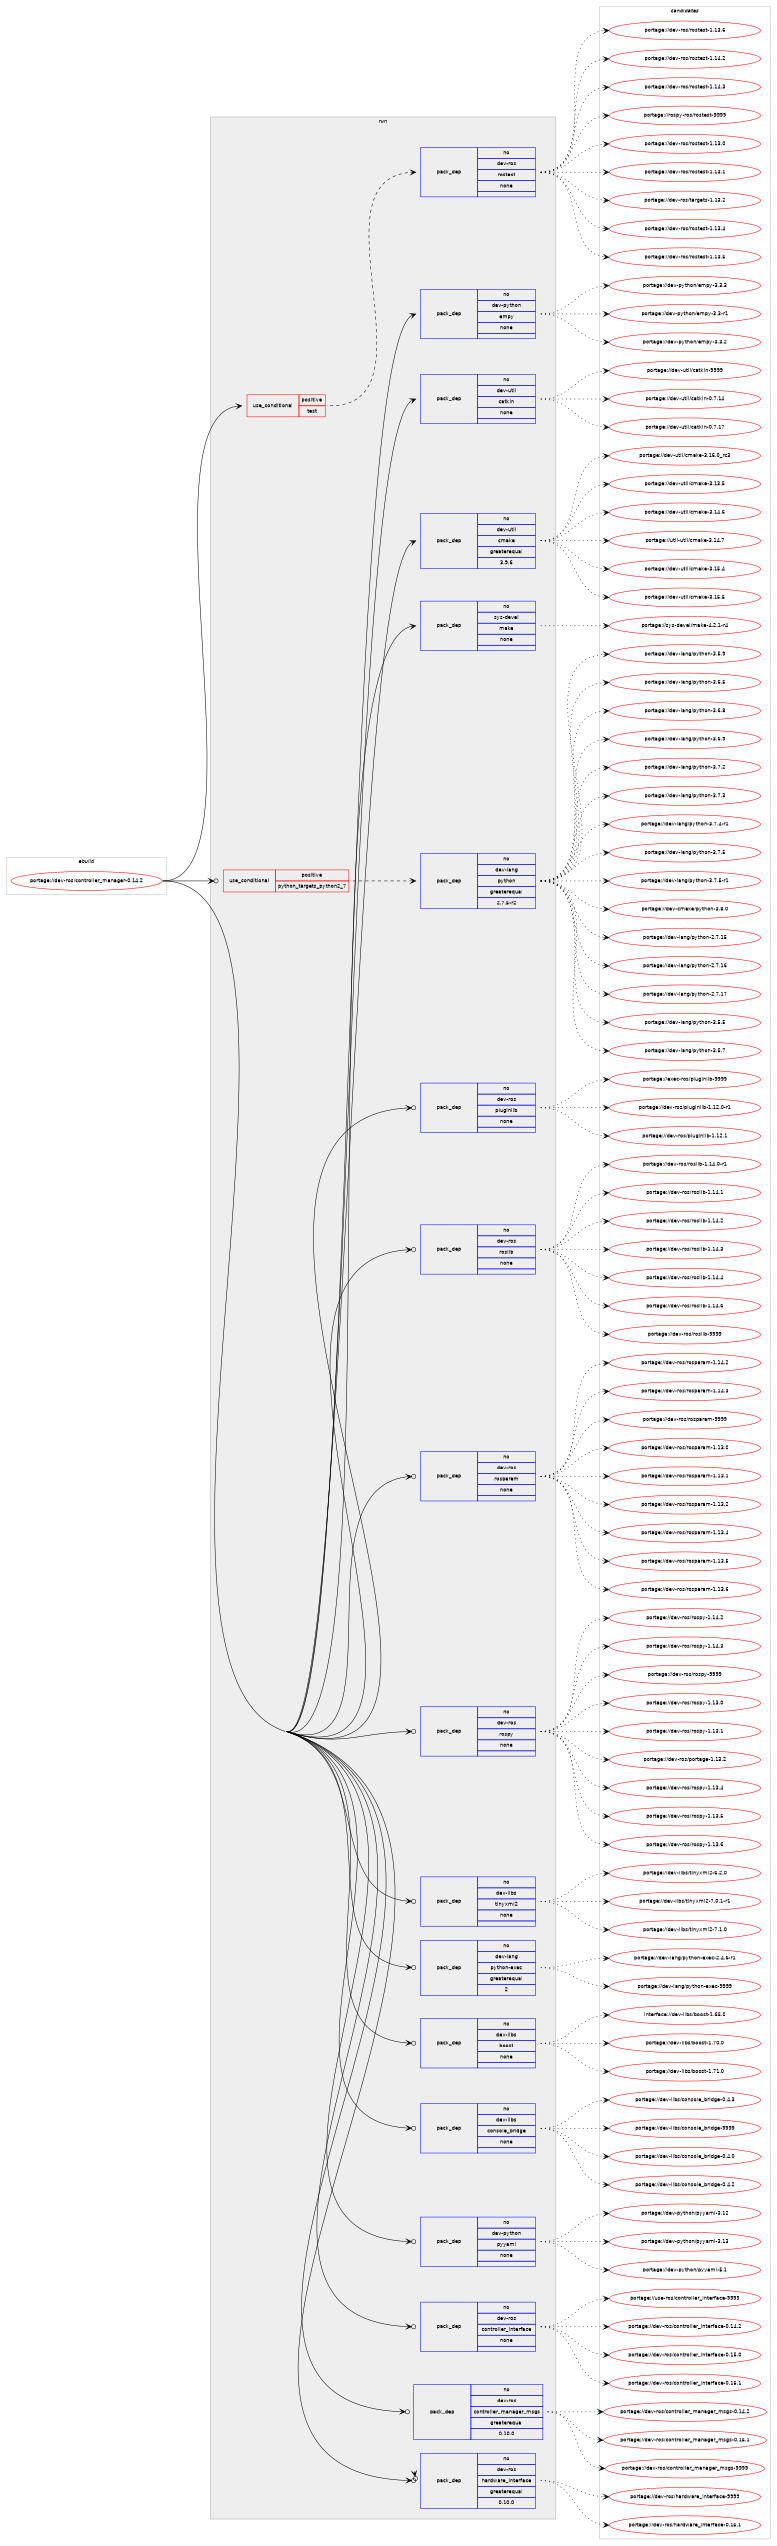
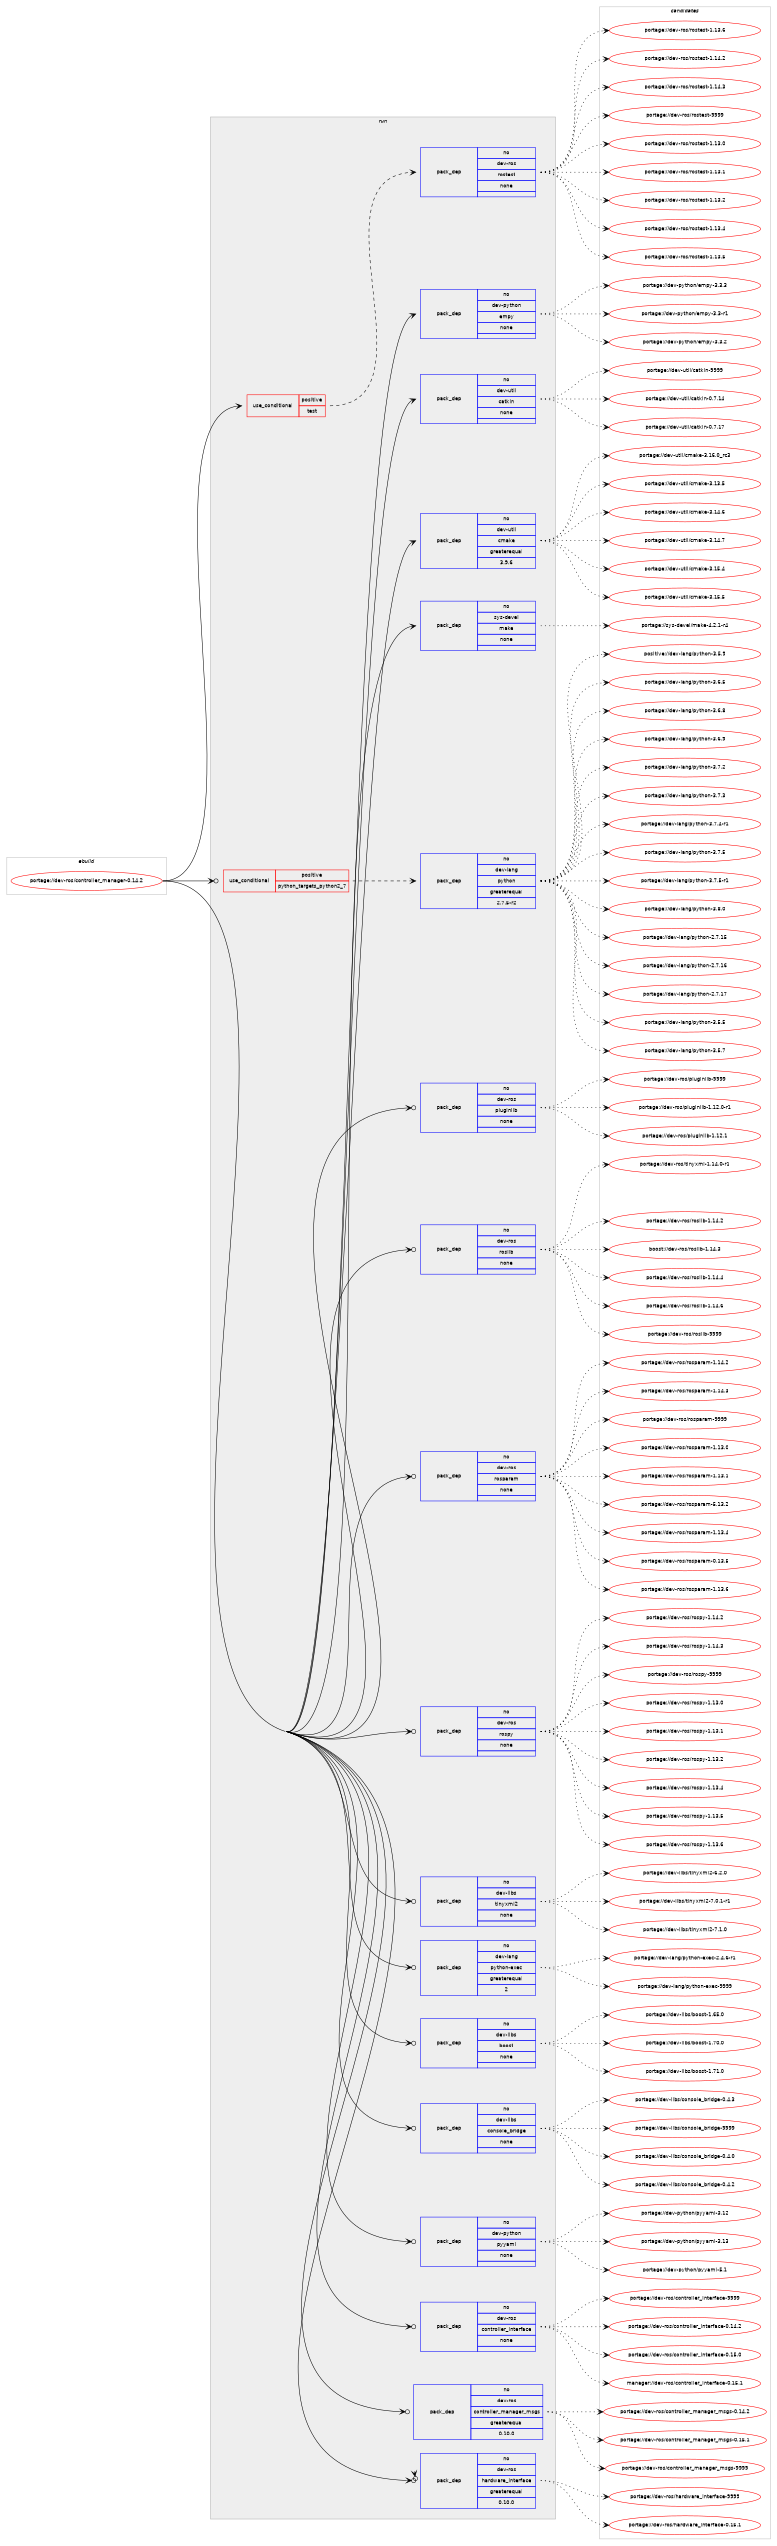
node "portage://rospy-ros/rostest-9999": label "portage://rospy-ros/rostest-9999" -> "portage://dev-ros/rostest-9999"
node "portage://dev-ros/targets-1.13.2": label "portage://dev-ros/targets-1.13.2" -> "portage://dev-ros/rostest-1.13.2"
node "portage://util-util/cmake-3.14.7": label "portage://util-util/cmake-3.14.7" -> "portage://dev-util/cmake-3.14.7"
node "portage://dev-lang/python-3.5.9": label "portage://dev-lang/python-3.5.9" -> "positive://dev-lang/python-3.5.9"
node "portage://dev-cmake/python-3.8.0": label "portage://dev-cmake/python-3.8.0" -> "portage://dev-lang/python-3.8.0"
node "portage://exec-ros/pluginlib-9999": label "portage://exec-ros/pluginlib-9999" -> "portage://dev-ros/pluginlib-9999"
node "portage://dev-ros/roslib-1.14.0-r1": label "portage://dev-ros/roslib-1.14.0-r1" -> "portage://dev-ros/tinyxml-1.14.0-r1"
node "portage://dev-ros/roslib-1.14.1": removed
node "portage://dev-ros/roslib-1.14.3": label "portage://dev-ros/roslib-1.14.3" -> "boost://dev-ros/roslib-1.14.3"
node "portage://dev-ros/rosparam-1.13.2": label "portage://dev-ros/rosparam-1.13.2" -> "portage://dev-ros/rosparam-5.13.2"
node "portage://dev-ros/rosparam-1.13.5": label "portage://dev-ros/rosparam-1.13.5" -> "portage://dev-ros/rosparam-0.13.5"
node "portage://dev-ros/portage-1.13.2": label "portage://dev-ros/portage-1.13.2" -> "portage://dev-ros/rospy-1.13.2"
node "interface://dev-libs/boost-1.65.0": label "interface://dev-libs/boost-1.65.0" -> "portage://dev-libs/boost-1.65.0"
node "portage://use-ros/controller_interface-9999": label "portage://use-ros/controller_interface-9999" -> "portage://dev-ros/controller_interface-9999"
node "portage://dev-ros/controller_interface-0.15.1": label "portage://dev-ros/controller_interface-0.15.1" -> "manager://dev-ros/controller_interface-0.15.1"
